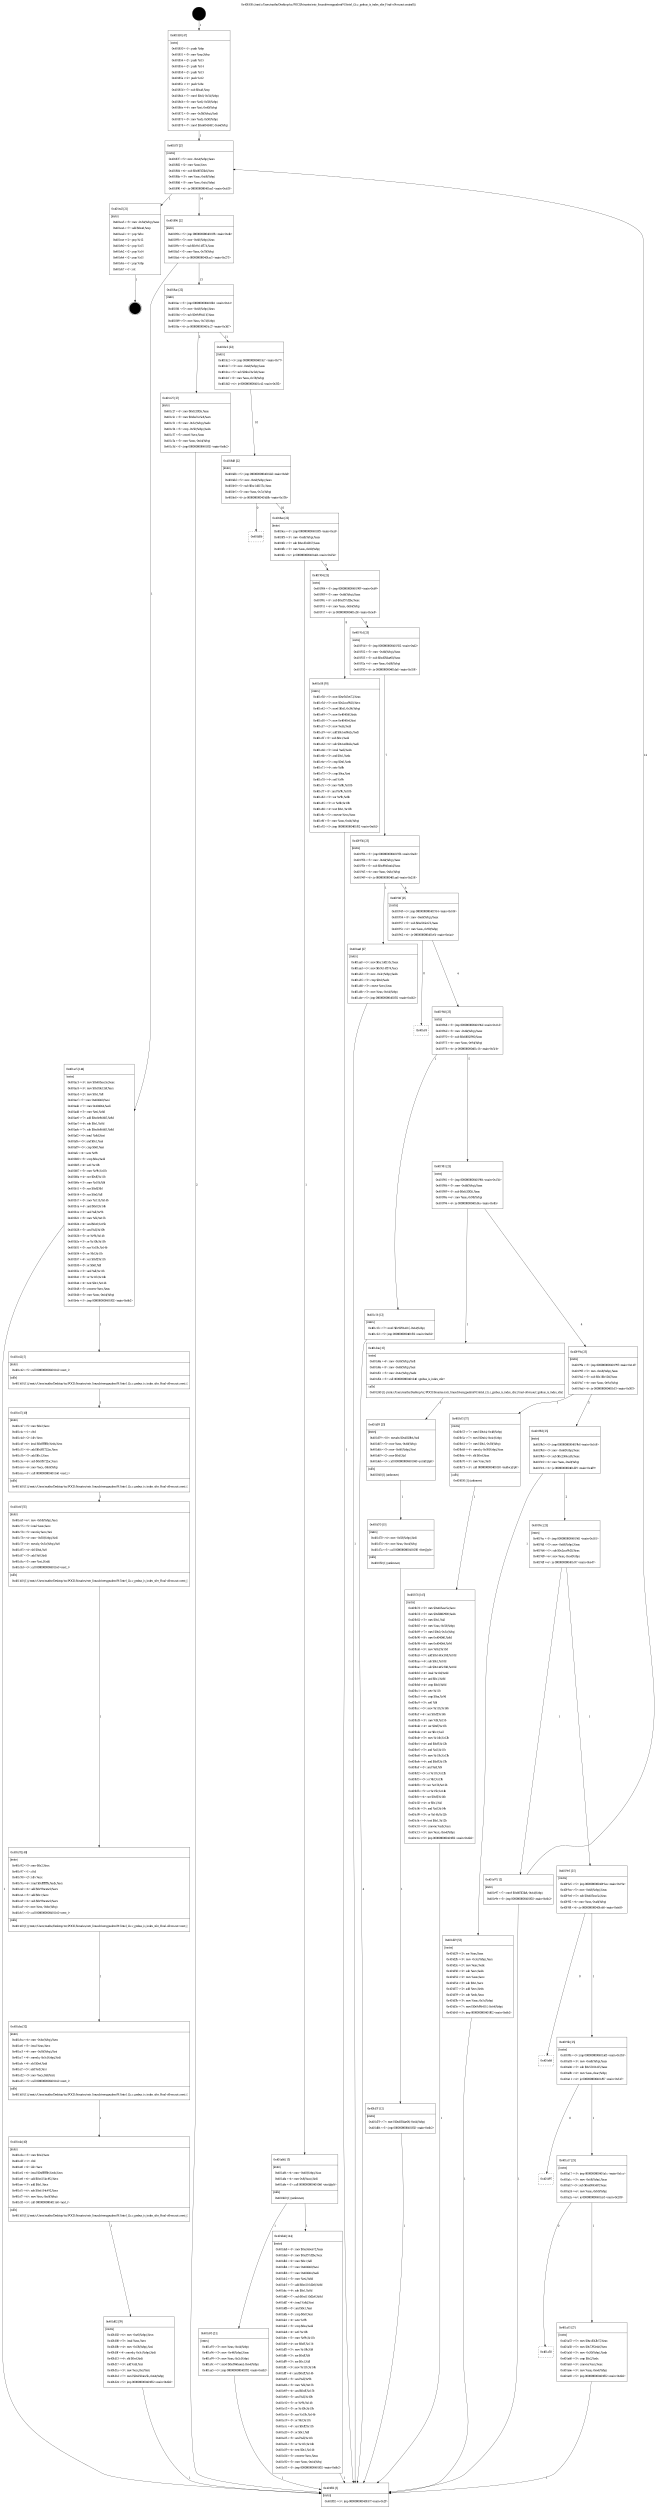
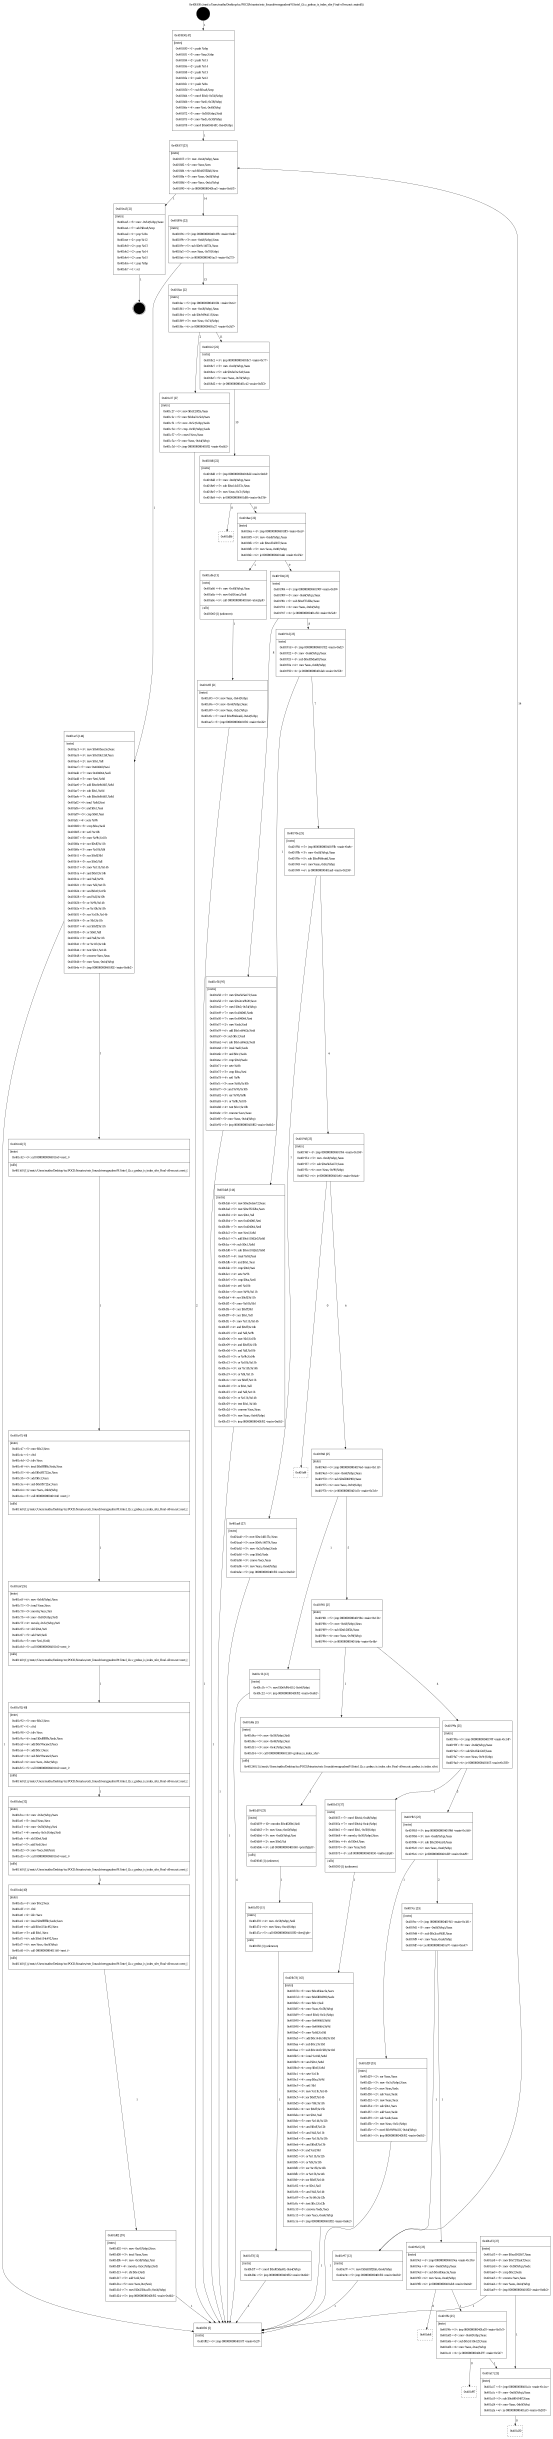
edge "0x401a86 [13]" -> "0x401da8 [144]": now "0x40191d [25]" -> "0x401da8 [144]"
edge "0x401a17 [25]" -> "0x401a53 [27]": reversed
